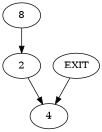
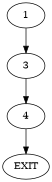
node "8": label "8" -> "1"
node "2": label "2" -> "3"
edge "EXIT" -> "4": reversed
